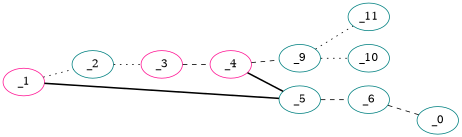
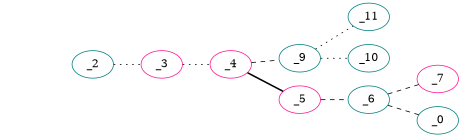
edge "_3" -- "_4": style dashed -> dotted
node "_7": added
node "_1": removed
node "_5": color teal -> deeppink
